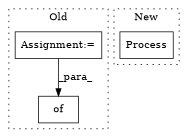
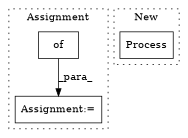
cluster "Old": label "Old" -> "Assignment"
edge "Assignment:=" -> "of": reversed
